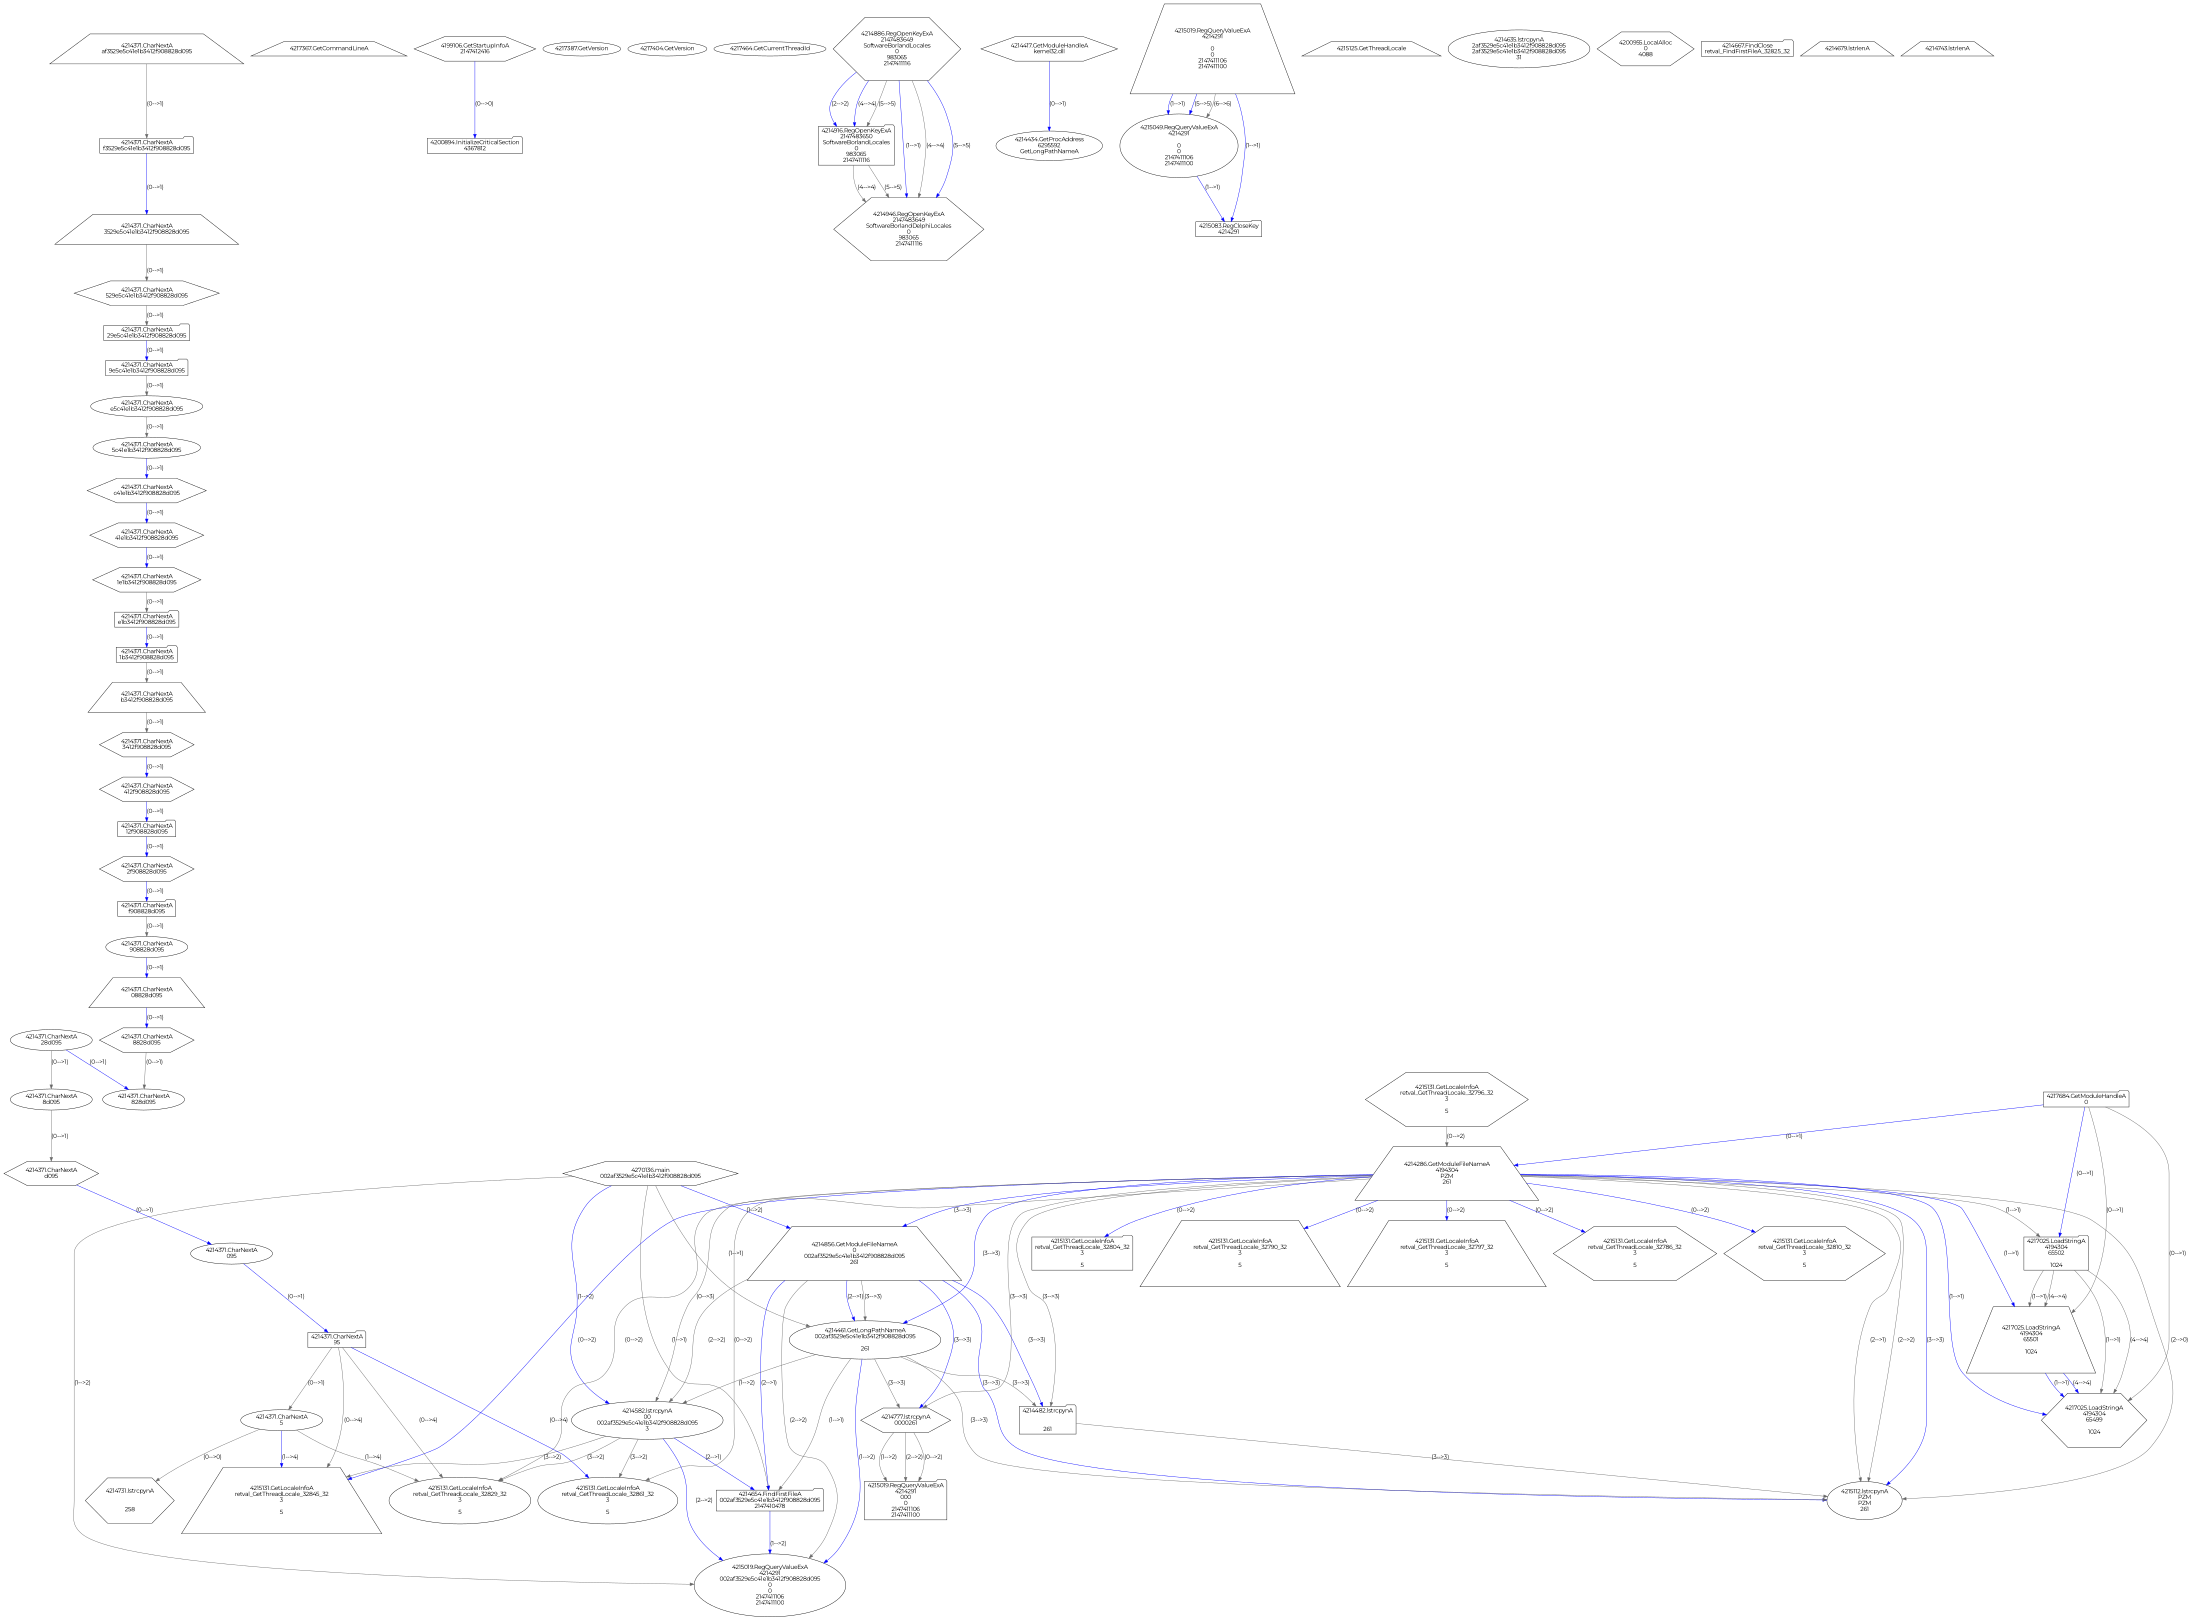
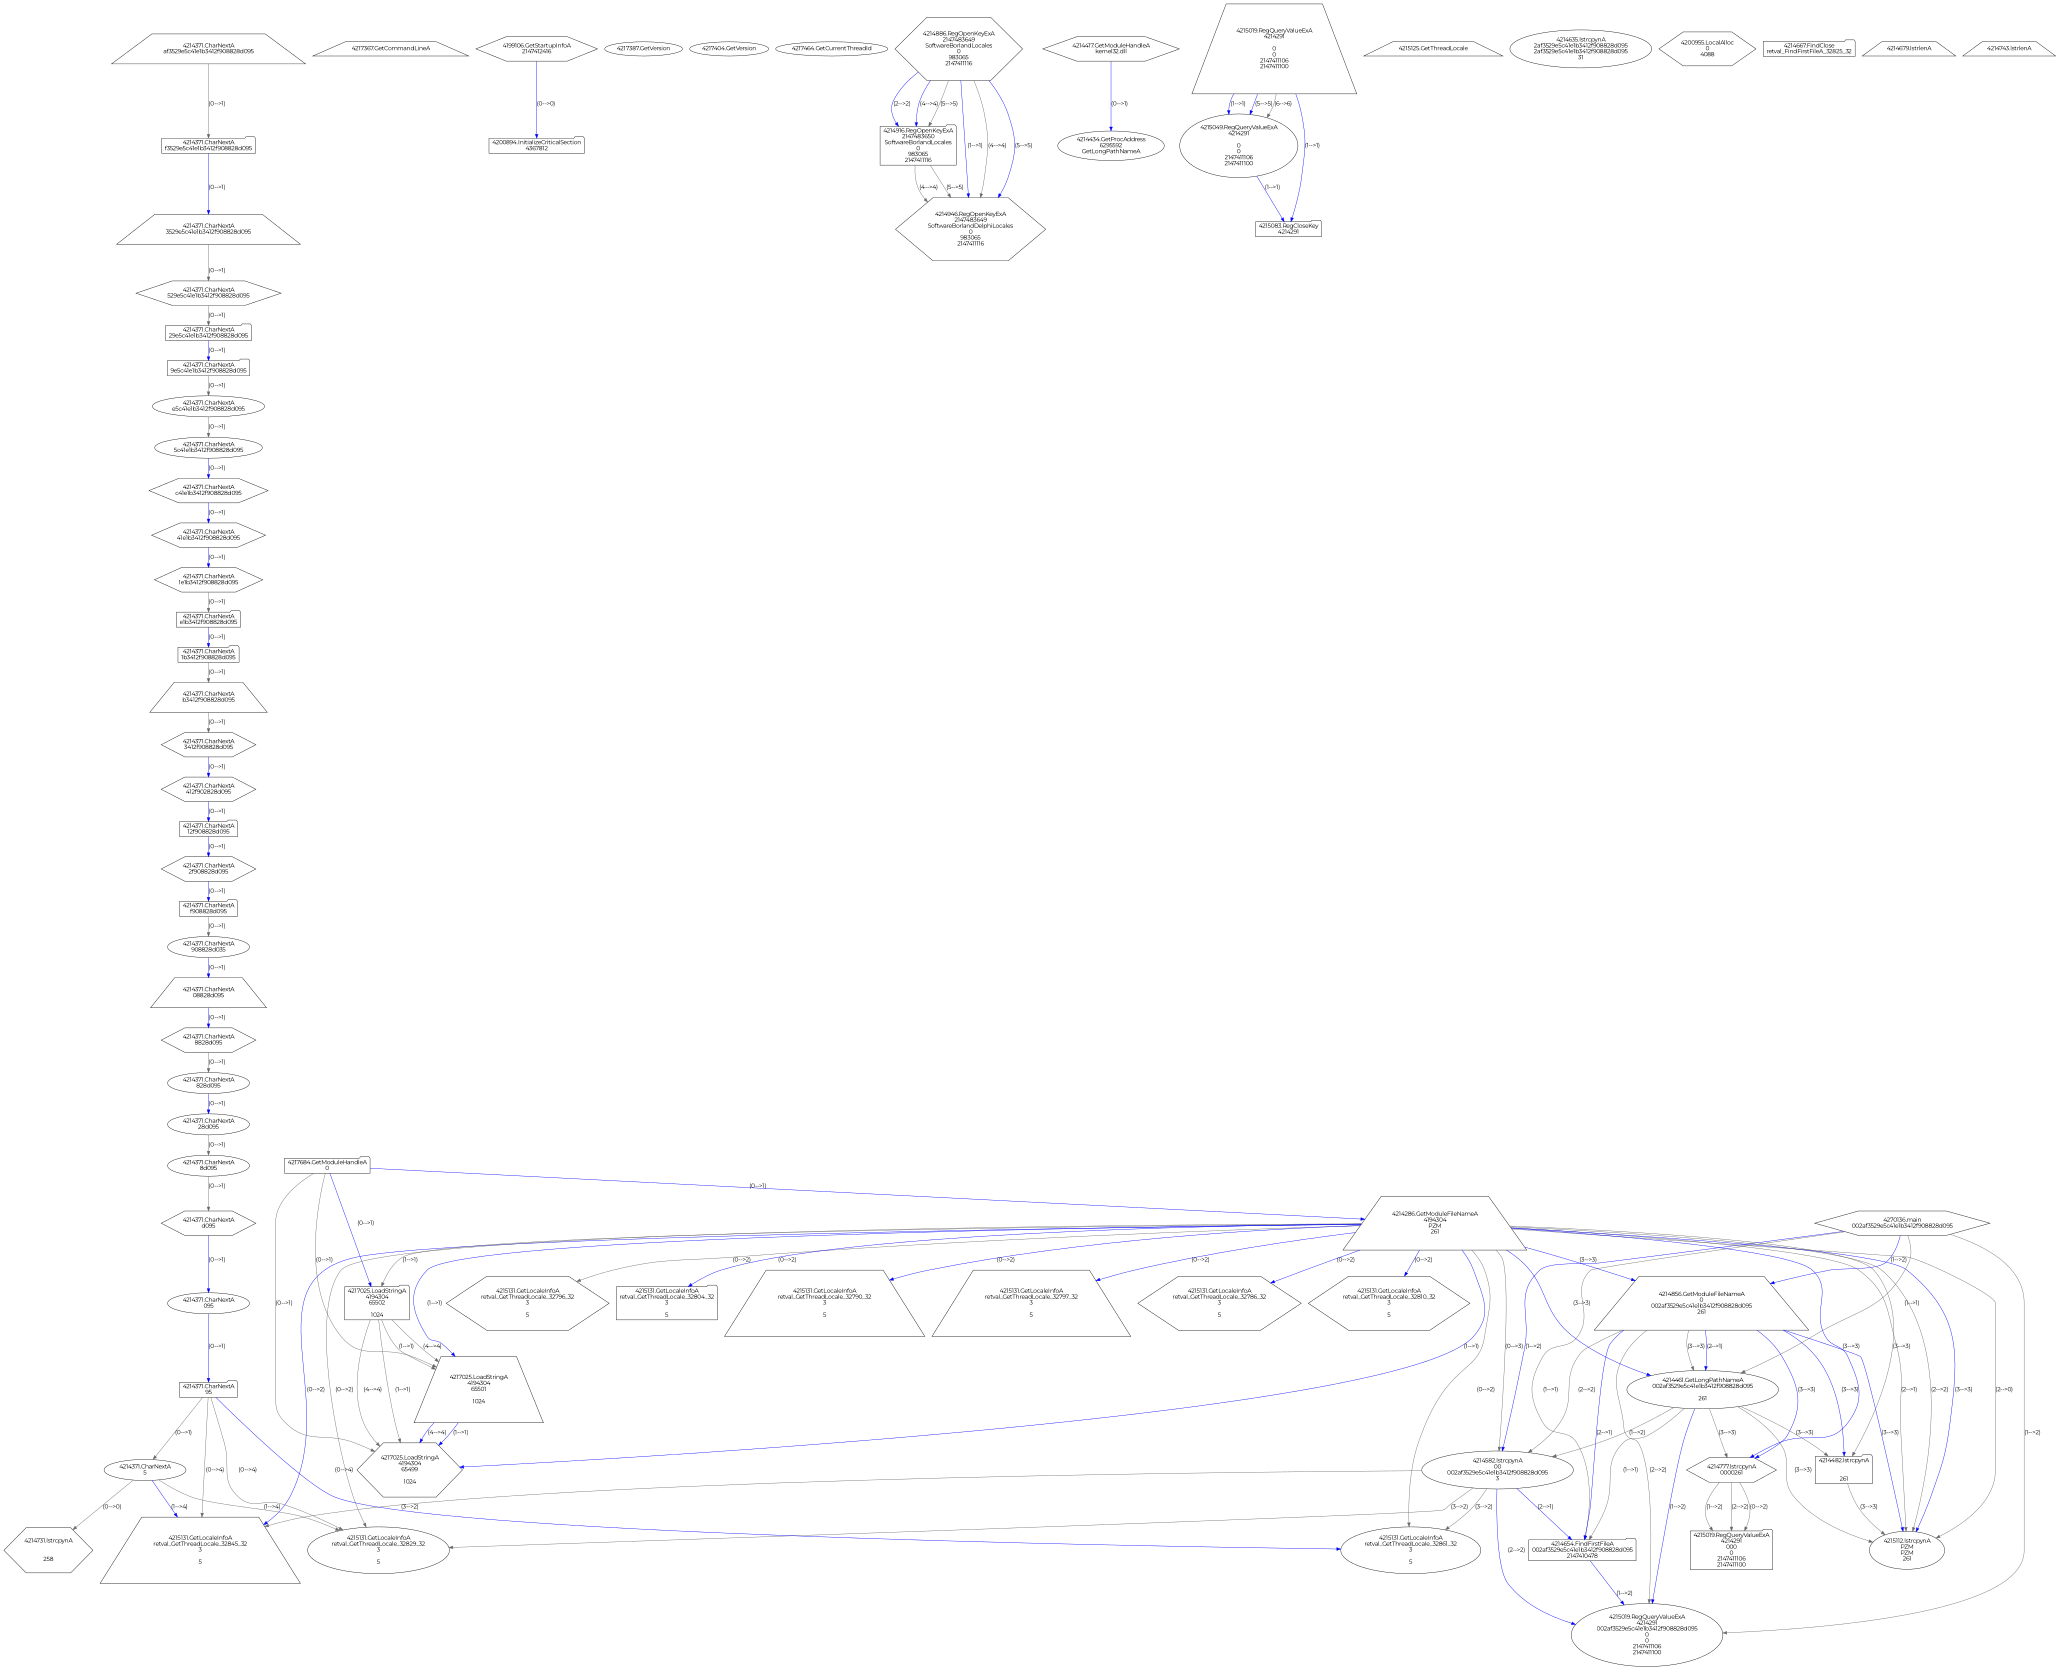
node "4214371.CharNextA 412f908828d095": label "4214371.CharNextA 412f908828d095" -> "4214371.CharNextA 412f902828d095"
node "4214371.CharNextA 908828d095": label "4214371.CharNextA 908828d095" -> "4214371.CharNextA 908828d035"
edge "4214371.CharNextA 28d095" -> "4214371.CharNextA 828d095": reversed
edge "4215131.GetLocaleInfoA retval_GetThreadLocale_32796_32 3 5" -> "4214286.GetModuleFileNameA 4194304 PZM 261": reversed
edge "4214286.GetModuleFileNameA 4194304 PZM 261" -> "4214777.lstrcpynA 0000261": color gray40 -> blue
